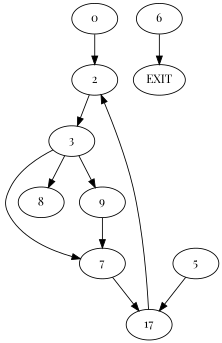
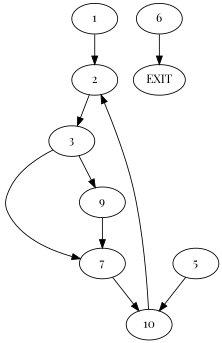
node "0": label "0" -> "1"
node "8": removed
node "17": label "17" -> "10"
